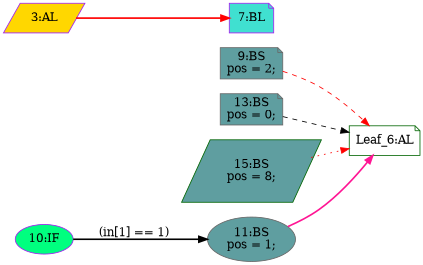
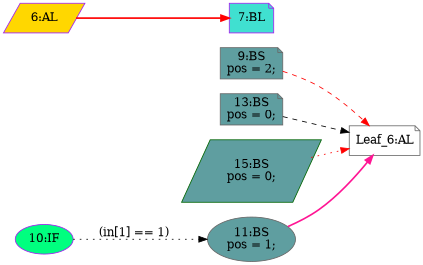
node "3:AL": label "3:AL" -> "6:AL"
node "Leaf_6:AL": color darkgreen -> gray40
node "15:BS pos = 8;": label "15:BS pos = 8;" -> "15:BS pos = 0;"
edge "10:IF" -> "11:BS pos = 1;": style bold -> dotted
